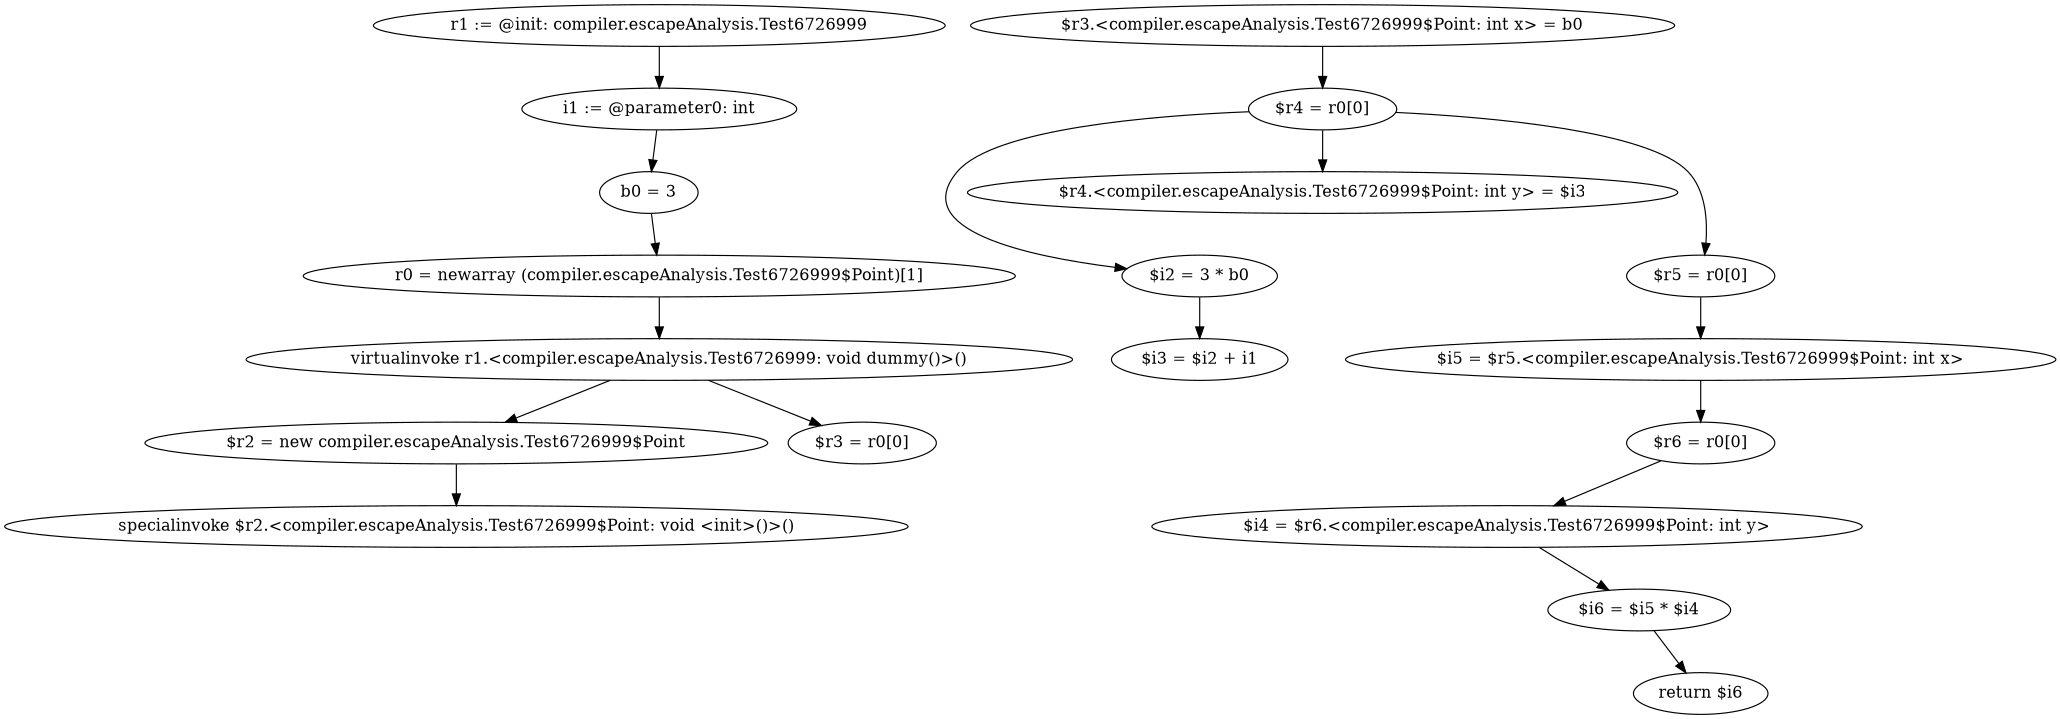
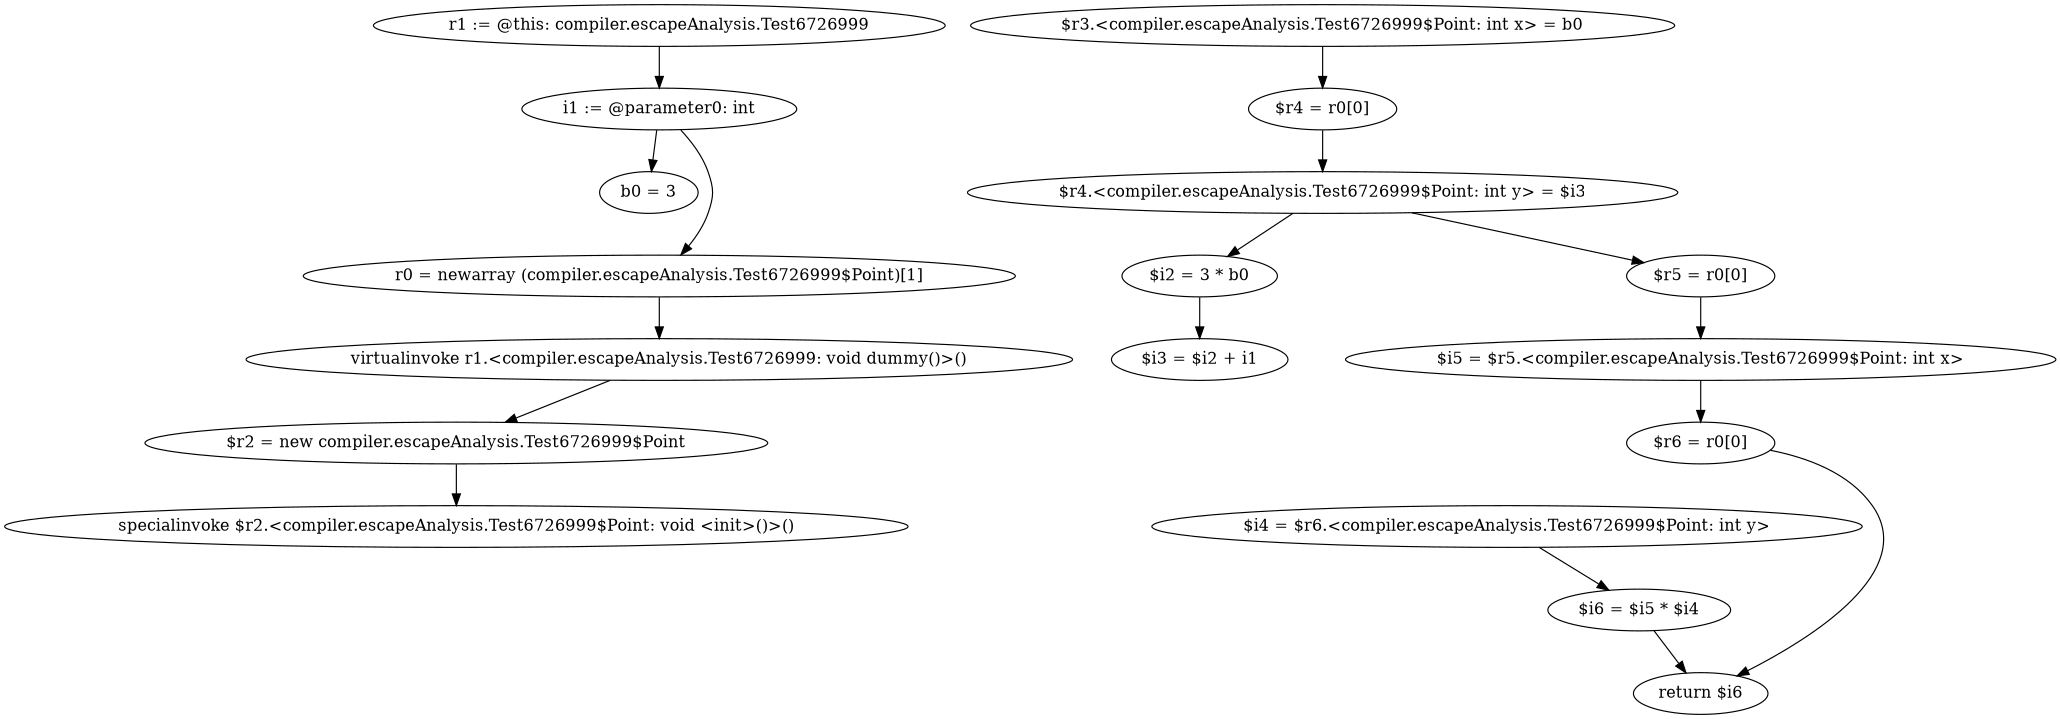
node "r1 := @init: compiler.escapeAnalysis.Test6726999": label "r1 := @init: compiler.escapeAnalysis.Test6726999" -> "r1 := @this: compiler.escapeAnalysis.Test6726999"
edge "$r4 = r0[0]" -> "$r5 = r0[0]": now "$r4.<compiler.escapeAnalysis.Test6726999$Point: int y> = $i3" -> "$r5 = r0[0]"
edge "$r4 = r0[0]" -> "$i2 = 3 * b0": now "$r4.<compiler.escapeAnalysis.Test6726999$Point: int y> = $i3" -> "$i2 = 3 * b0"
edge "b0 = 3" -> "r0 = newarray (compiler.escapeAnalysis.Test6726999$Point)[1]": now "i1 := @parameter0: int" -> "r0 = newarray (compiler.escapeAnalysis.Test6726999$Point)[1]"
node "$r3 = r0[0]": removed
edge "$r6 = r0[0]" -> "$i4 = $r6.<compiler.escapeAnalysis.Test6726999$Point: int y>": now "$r6 = r0[0]" -> "return $i6"
